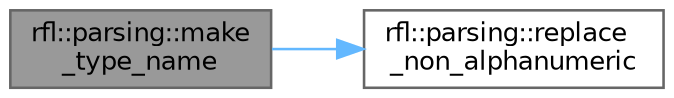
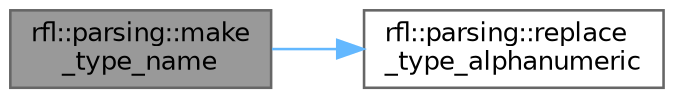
node "rfl::parsing::replace _non_alphanumeric": label "rfl::parsing::replace _non_alphanumeric" -> "rfl::parsing::replace _type_alphanumeric"
